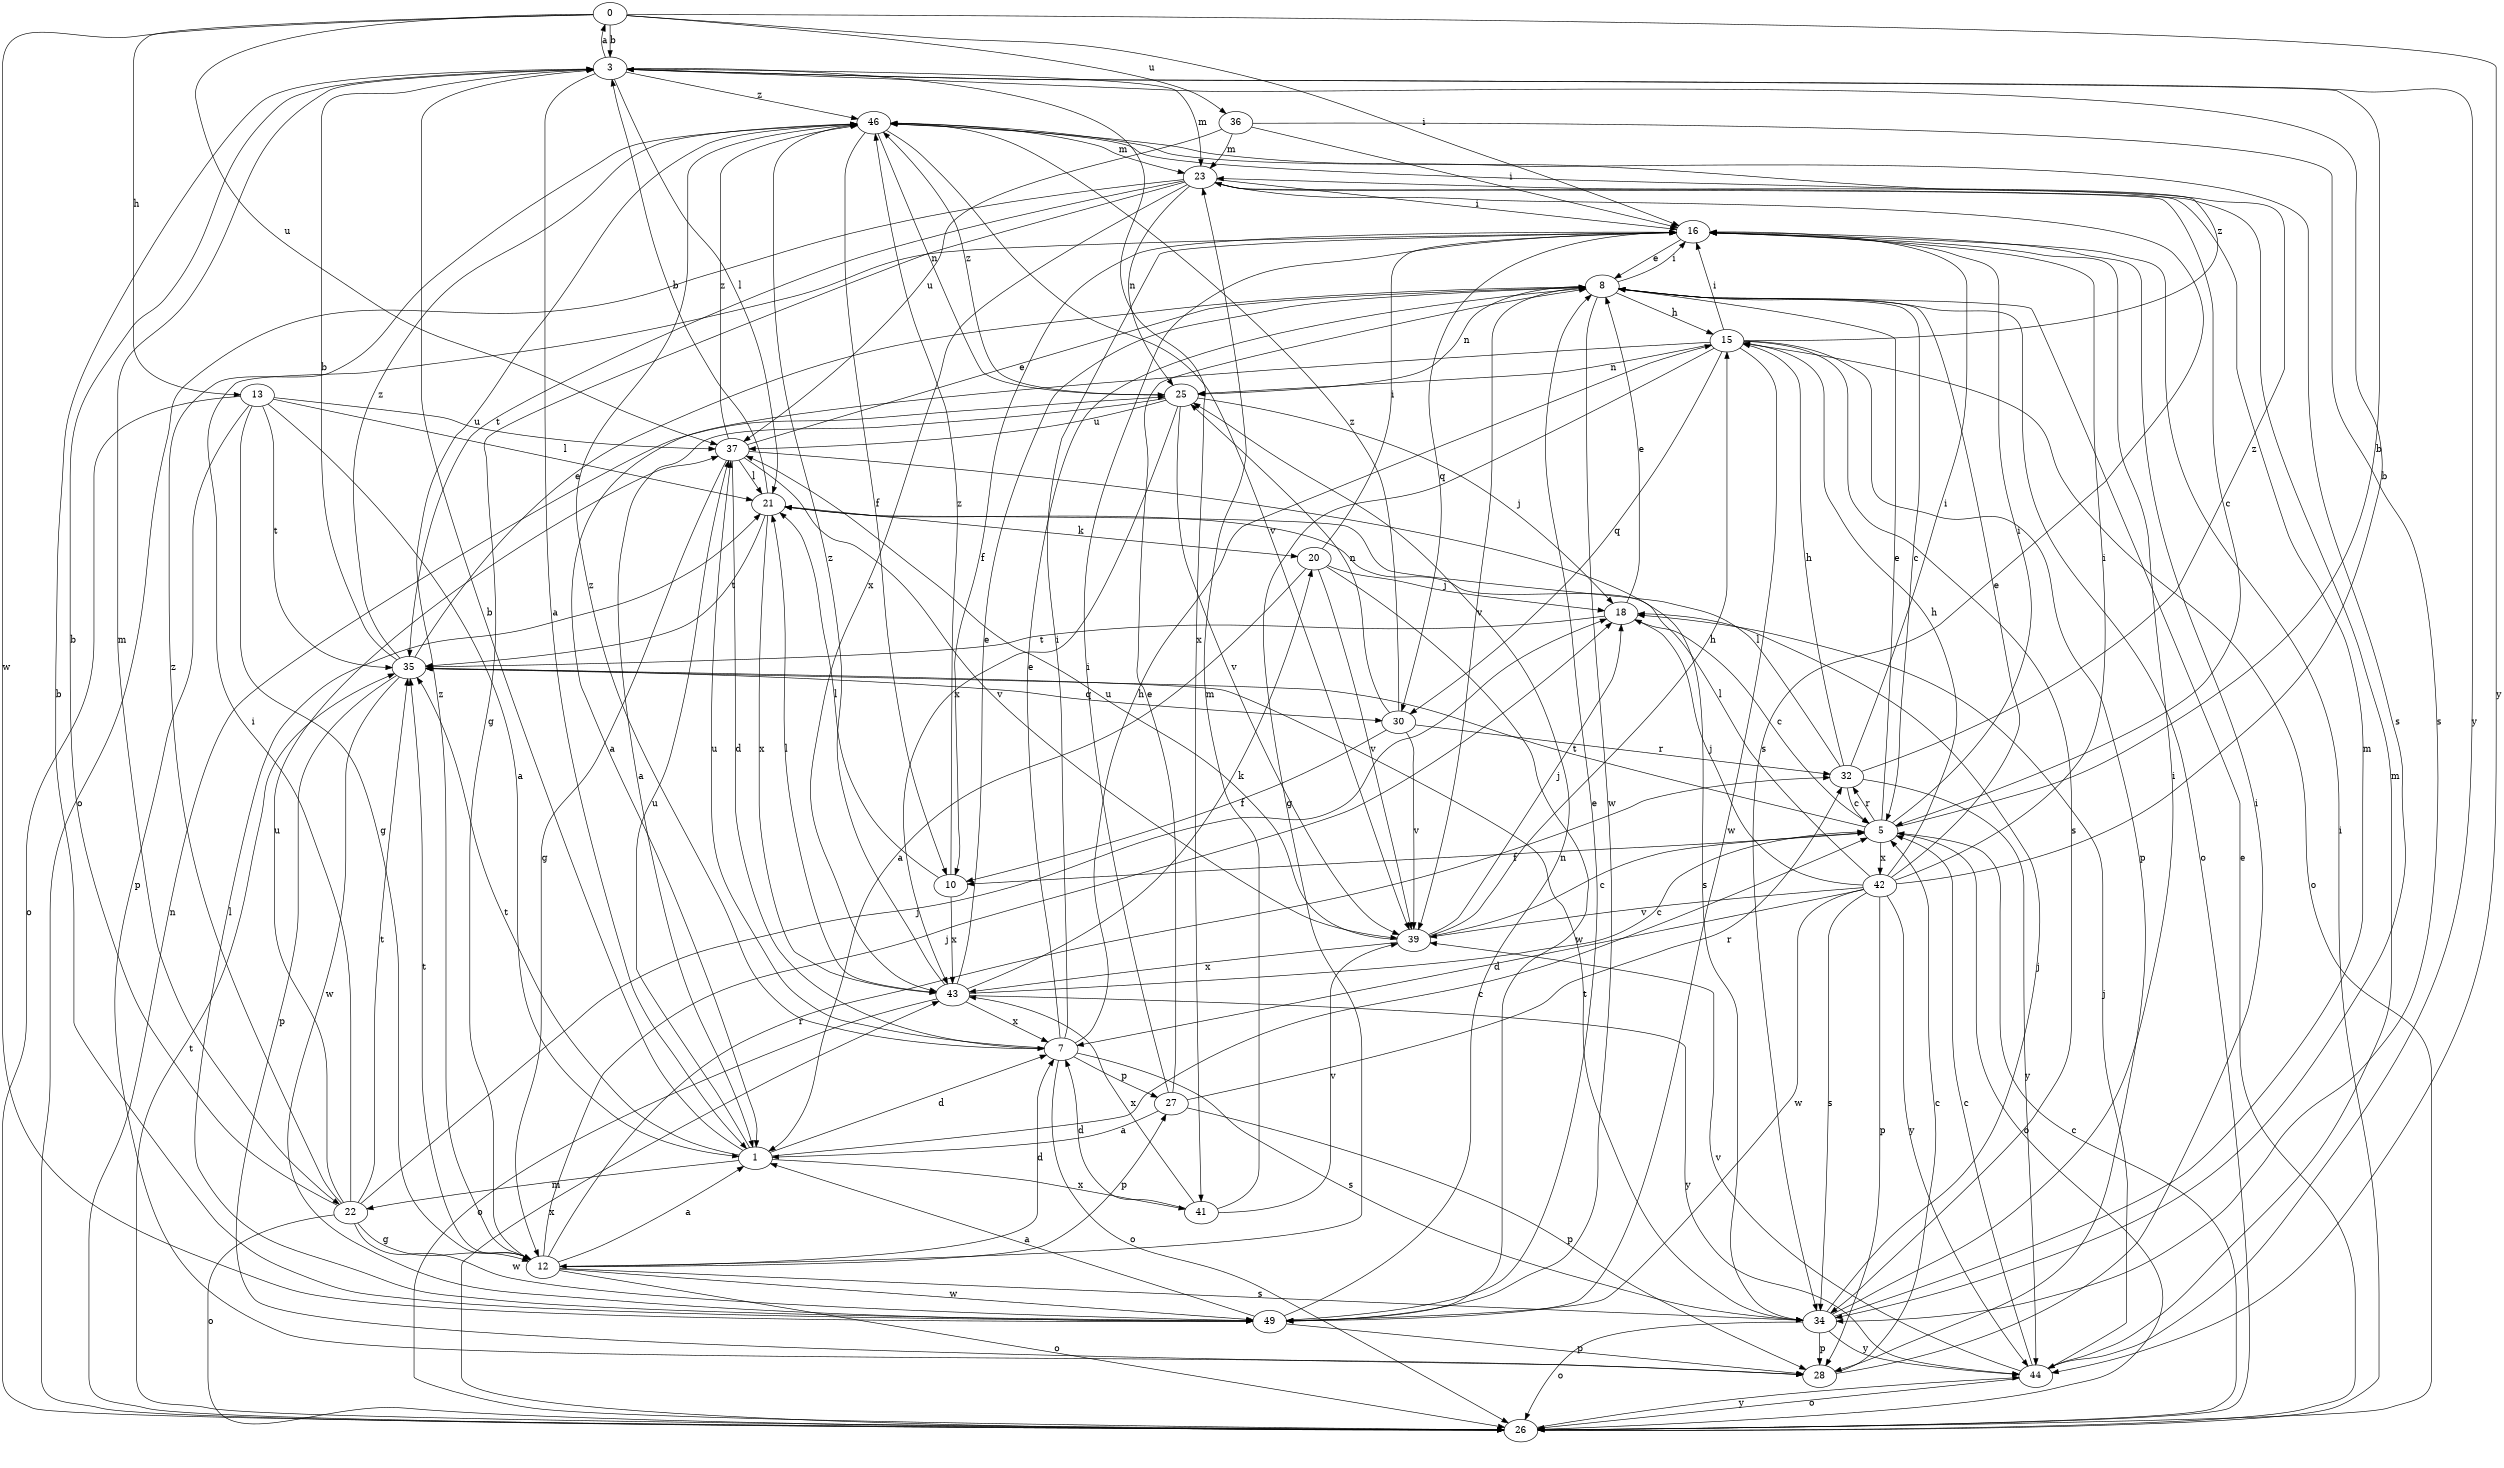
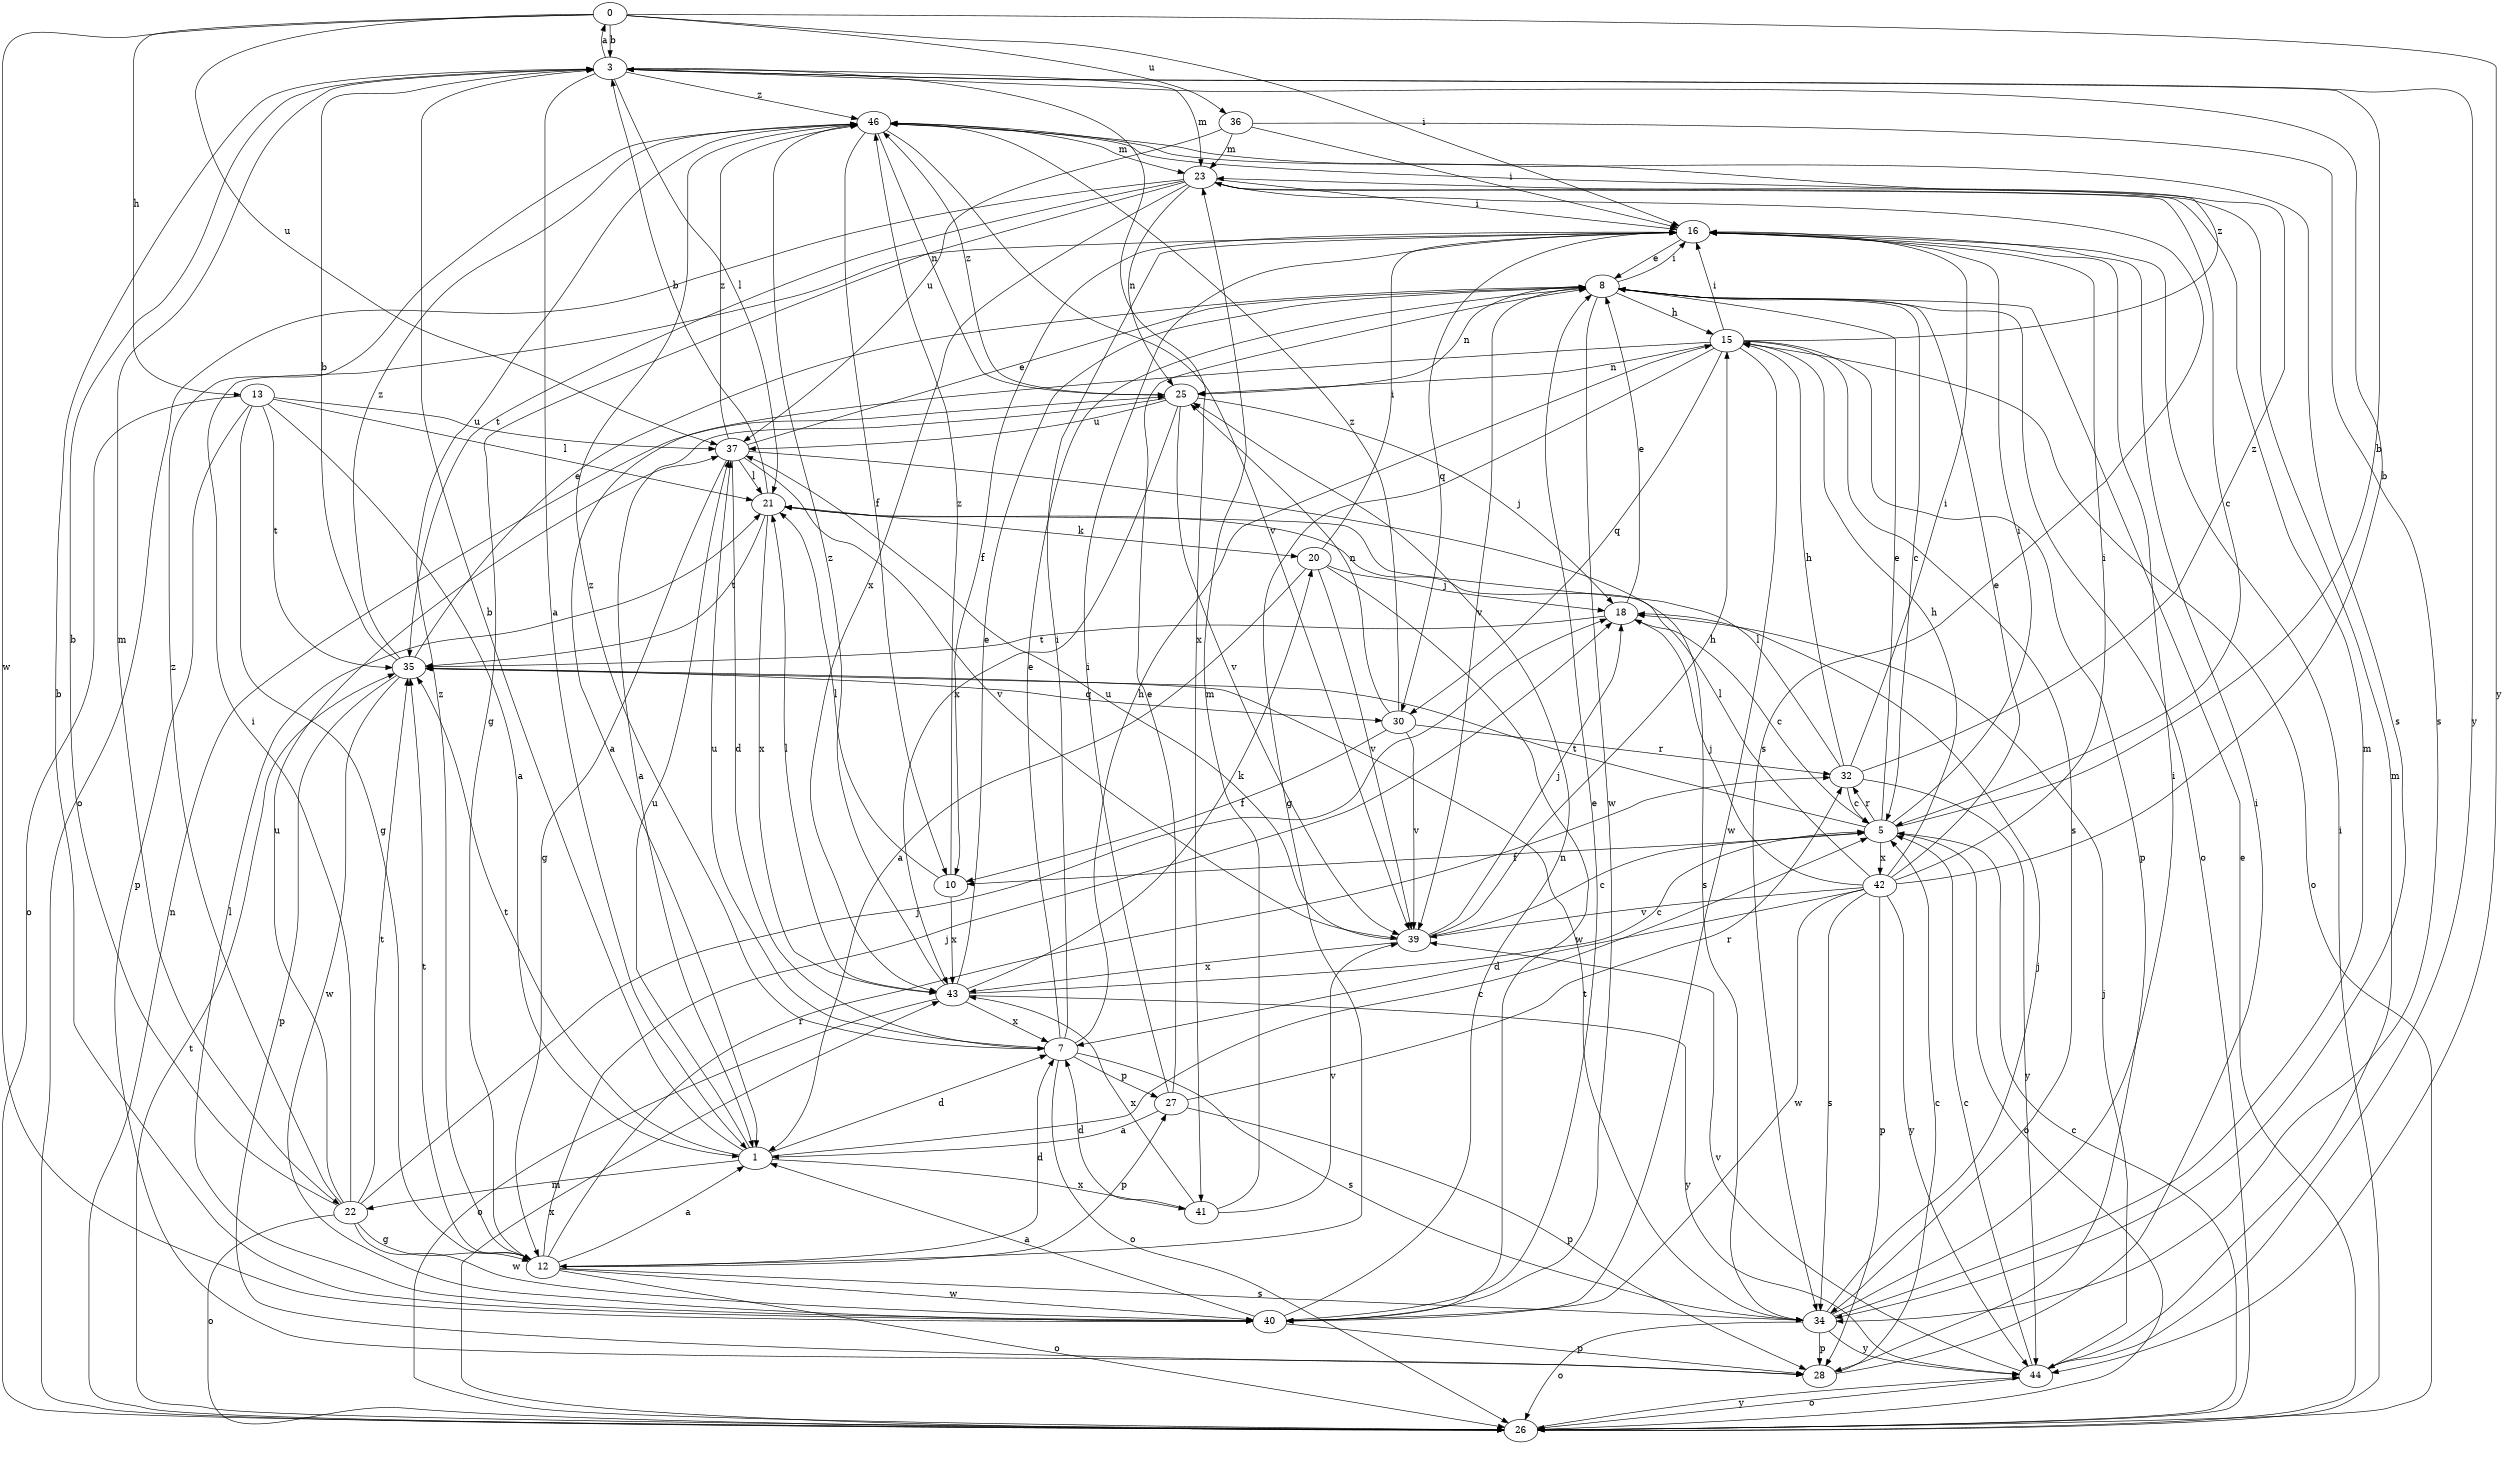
node "49": label "49" -> "40"
